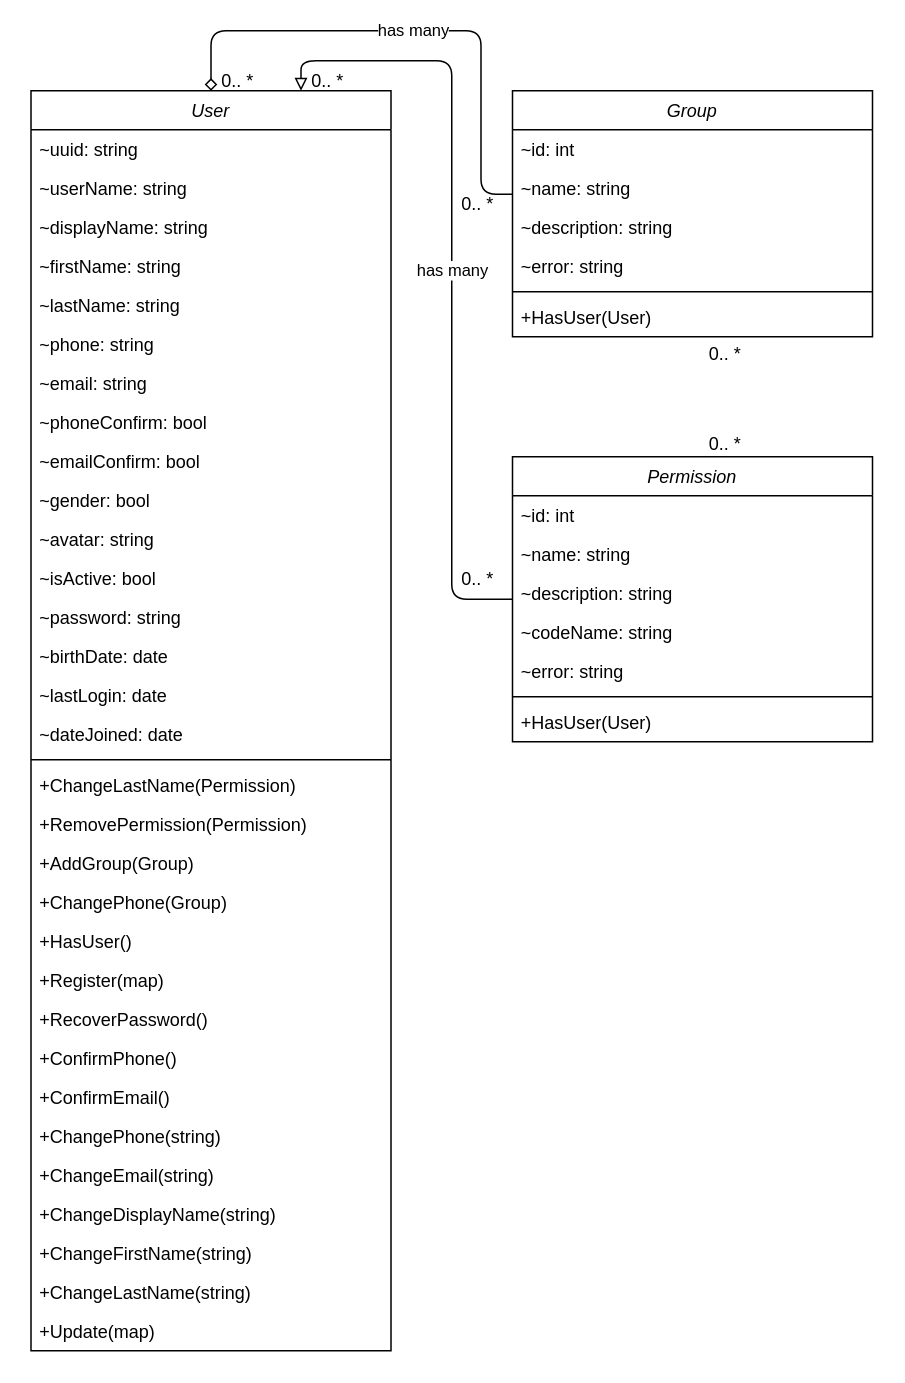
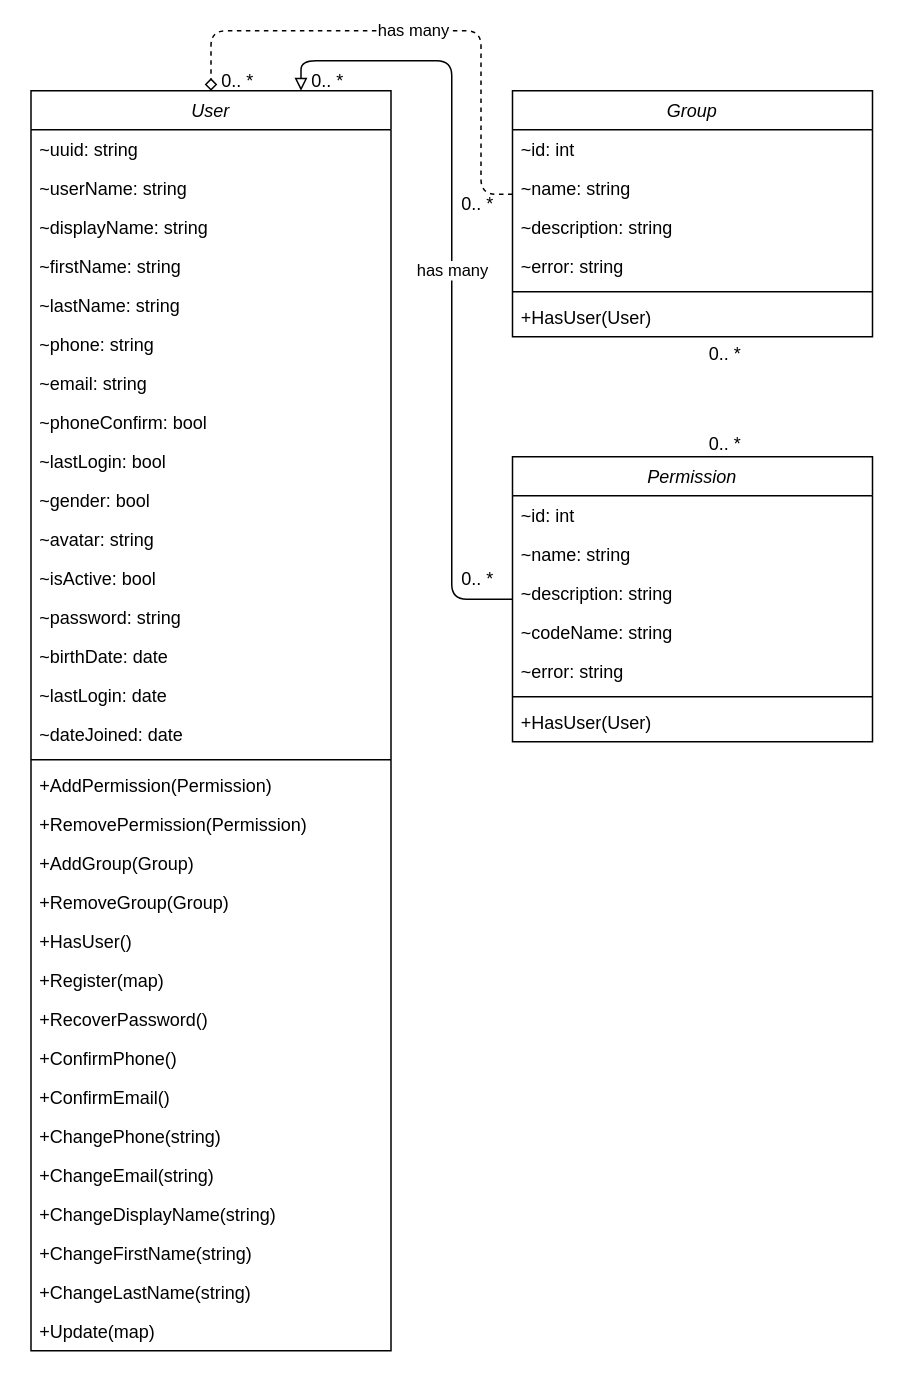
edge "Group" -> "User": style solid -> dashed
node "~emailConfirm: bool": label "~emailConfirm: bool" -> "~lastLogin: bool"
node "+ChangeLastName(Permission)": label "+ChangeLastName(Permission)" -> "+AddPermission(Permission)"
node "+ChangePhone(Group)": label "+ChangePhone(Group)" -> "+RemoveGroup(Group)"
